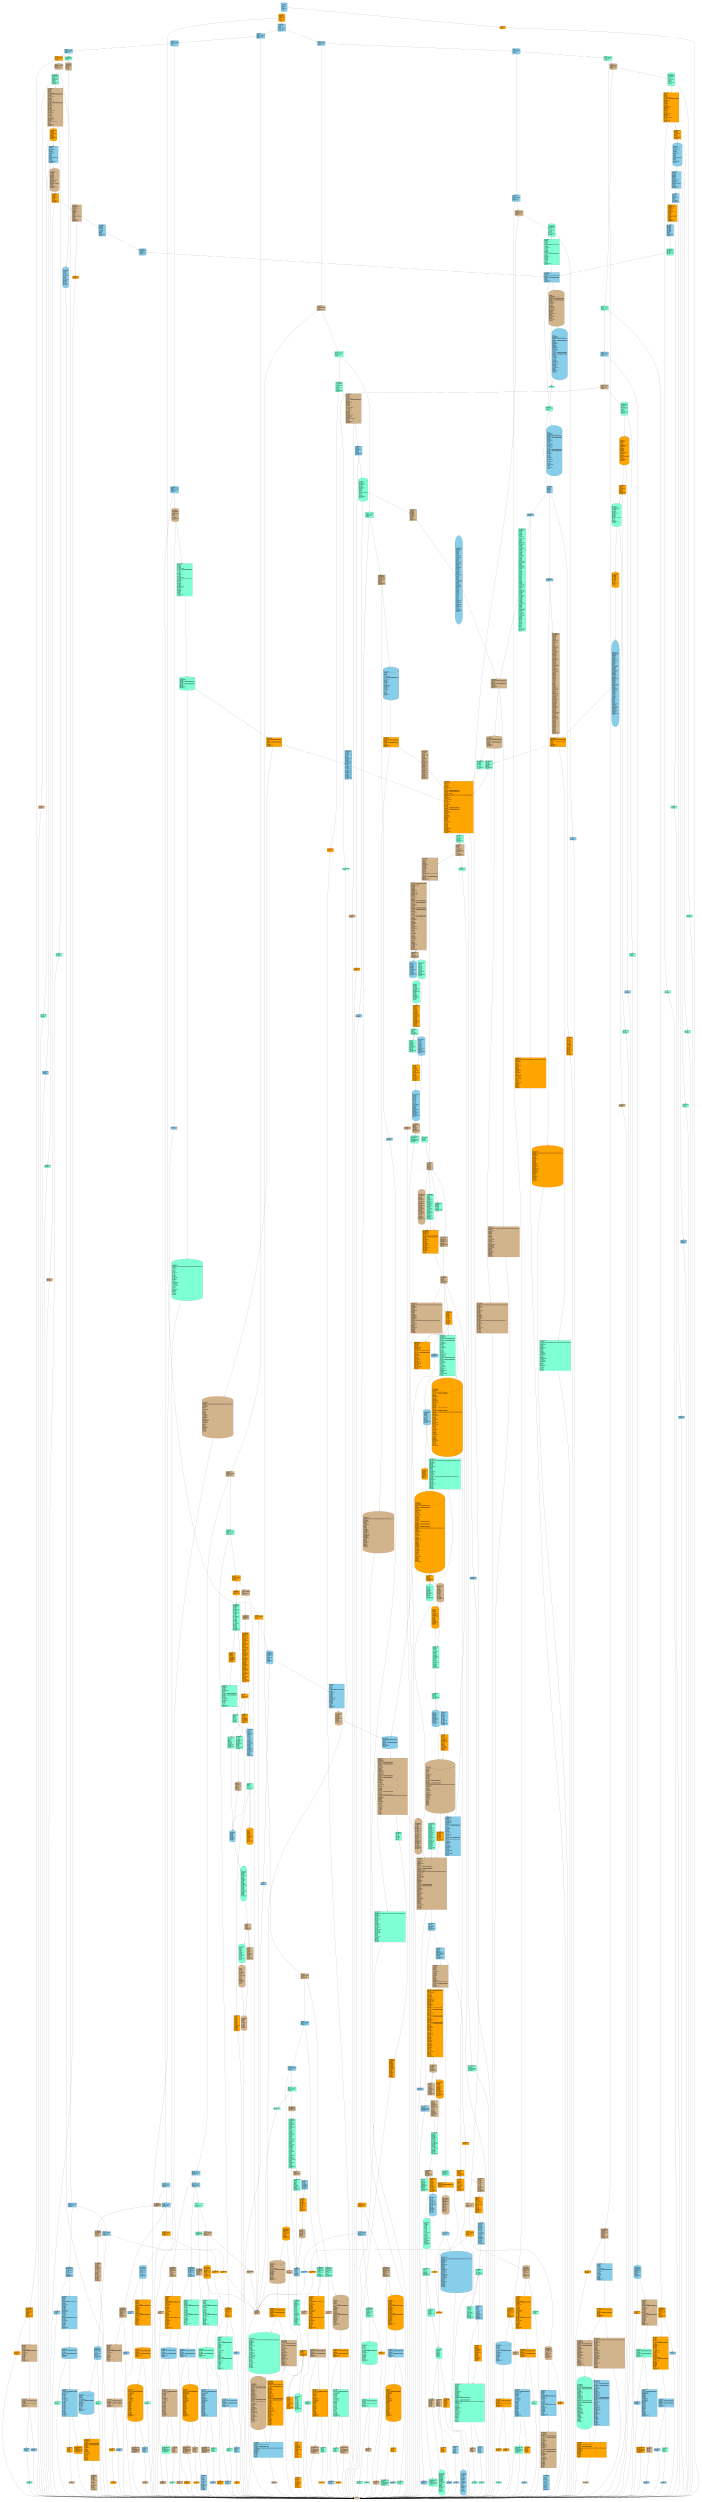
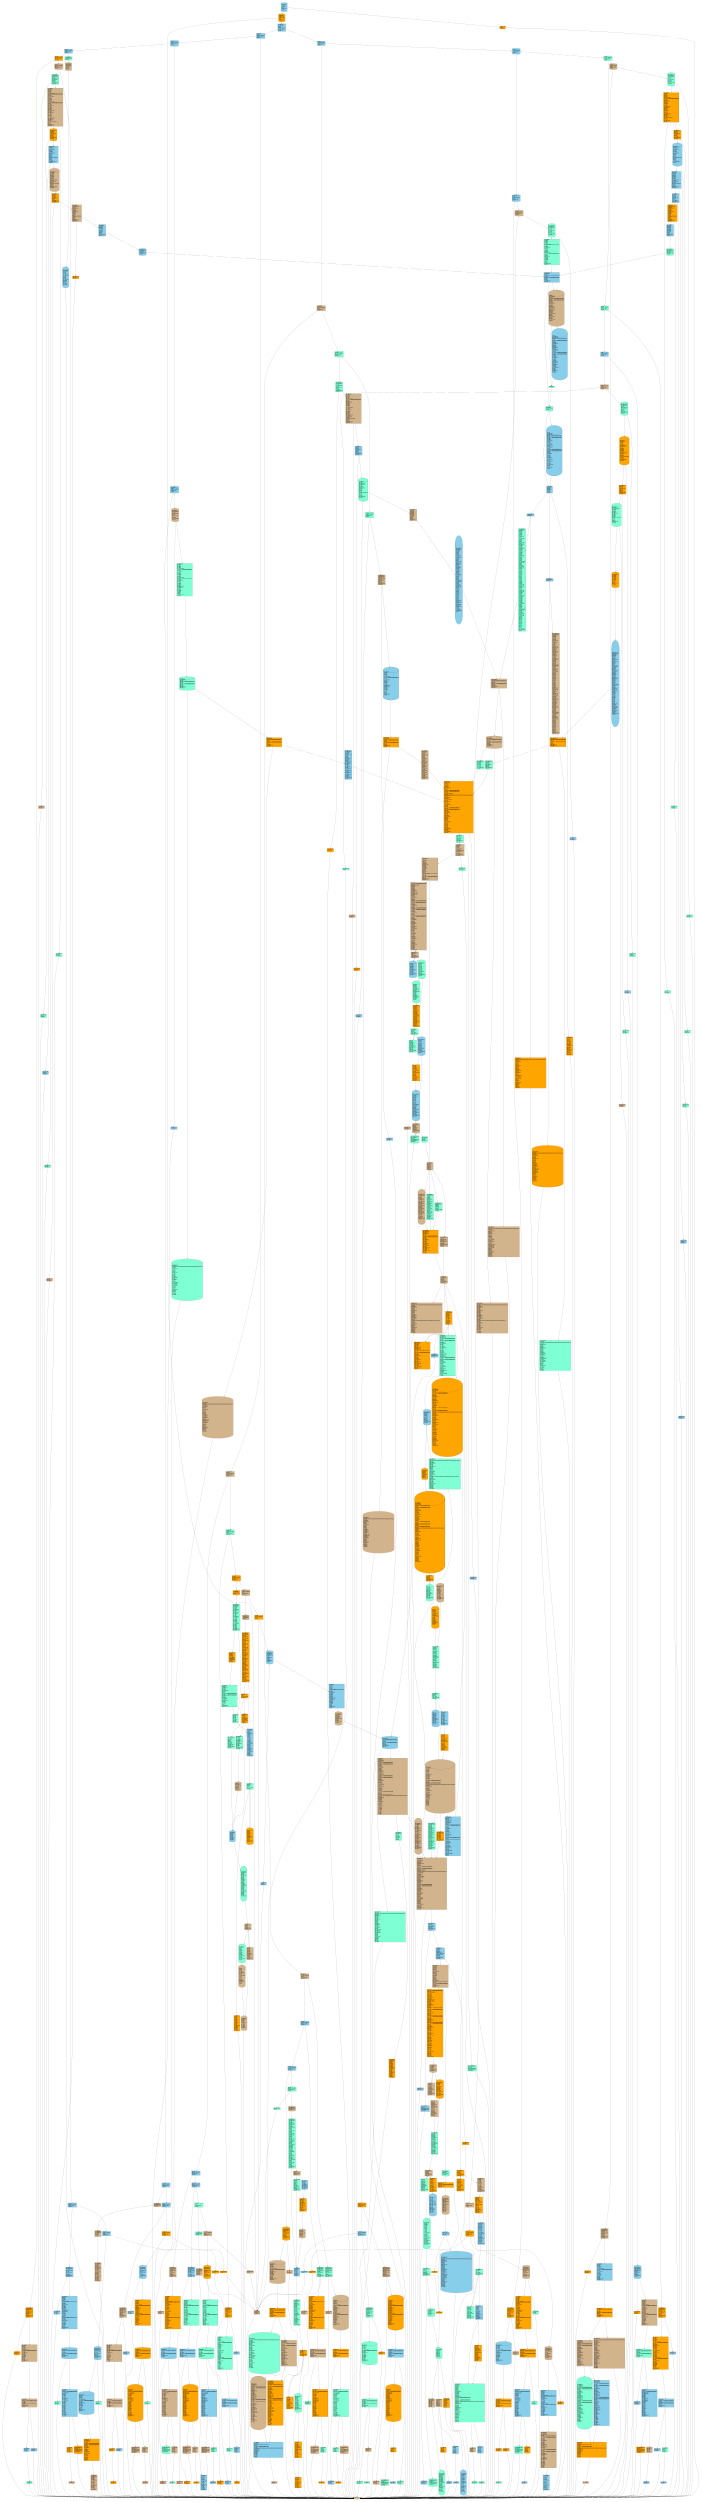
node "5700: JUMPDEST 5701: POP 5702: POP 5703: POP 5704: JUMP": fillcolor skyblue -> tan
